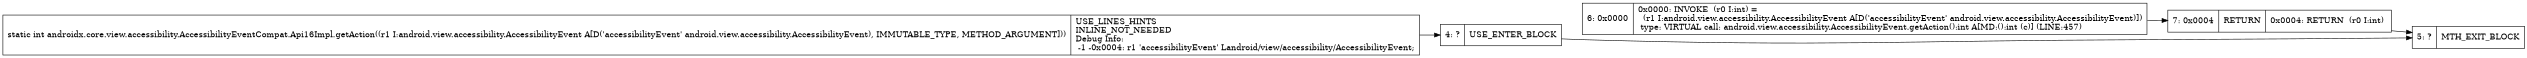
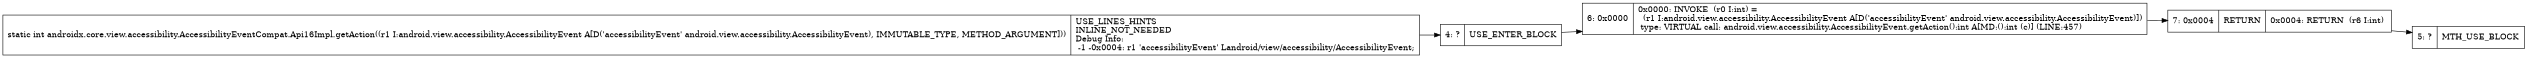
node "7: 0x0004": text "0x0004: RETURN  (r0 I:int)" -> "0x0004: RETURN  (r6 I:int)"
node "5: ?": text "MTH_EXIT_BLOCK" -> "MTH_USE_BLOCK"
edge "4: ?" -> "5: ?": now "4: ?" -> "6: 0x0000"
